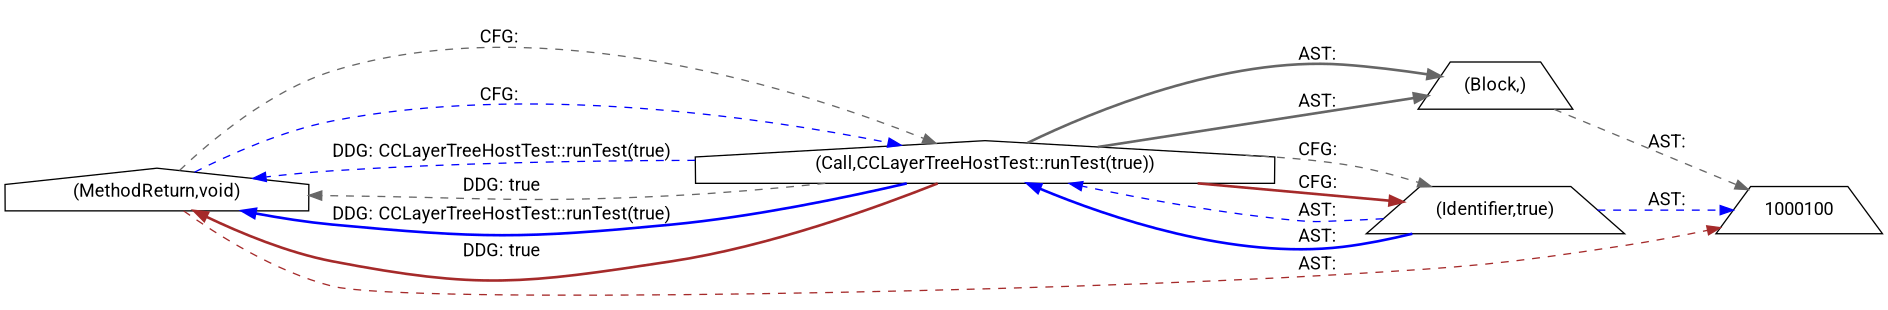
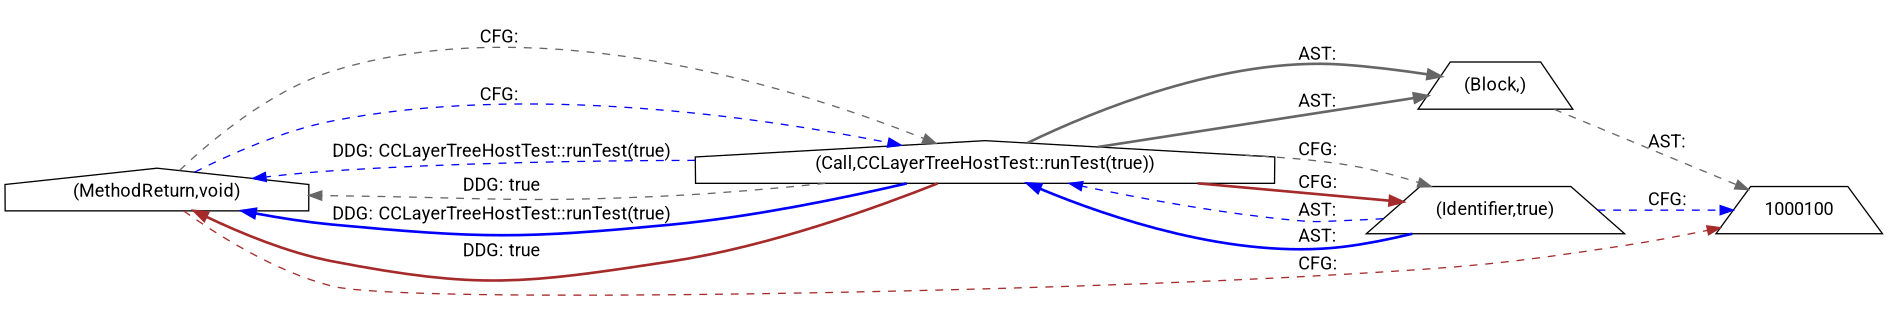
edge "(Identifier,true)" -> "1000100": label "AST: " -> "CFG: "
edge "(MethodReturn,void)" -> "1000100": label "AST: " -> "CFG: "
